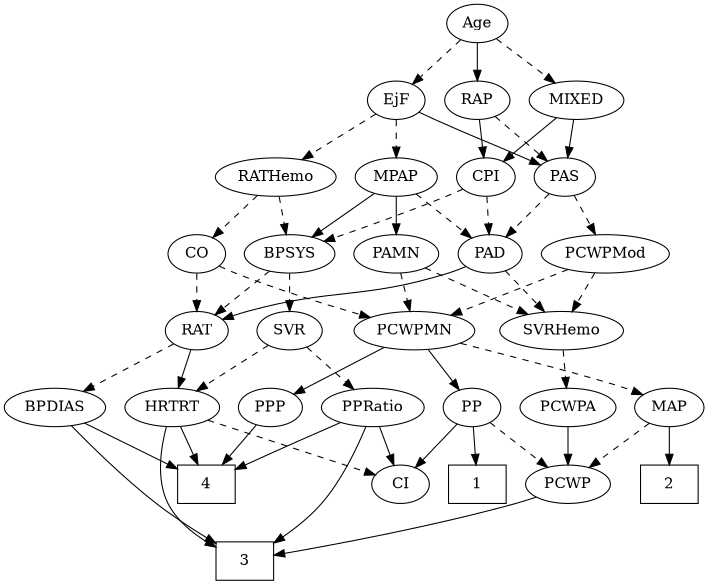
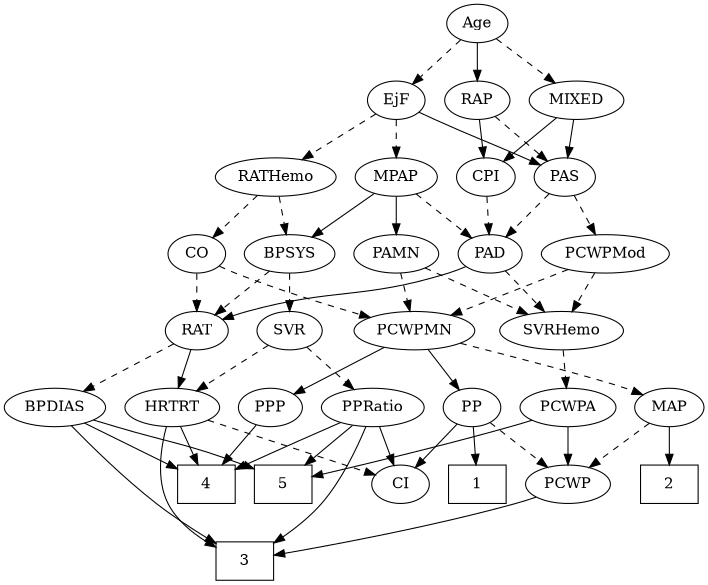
edge "CPI" -> "BPSYS": removed
node "5": added
